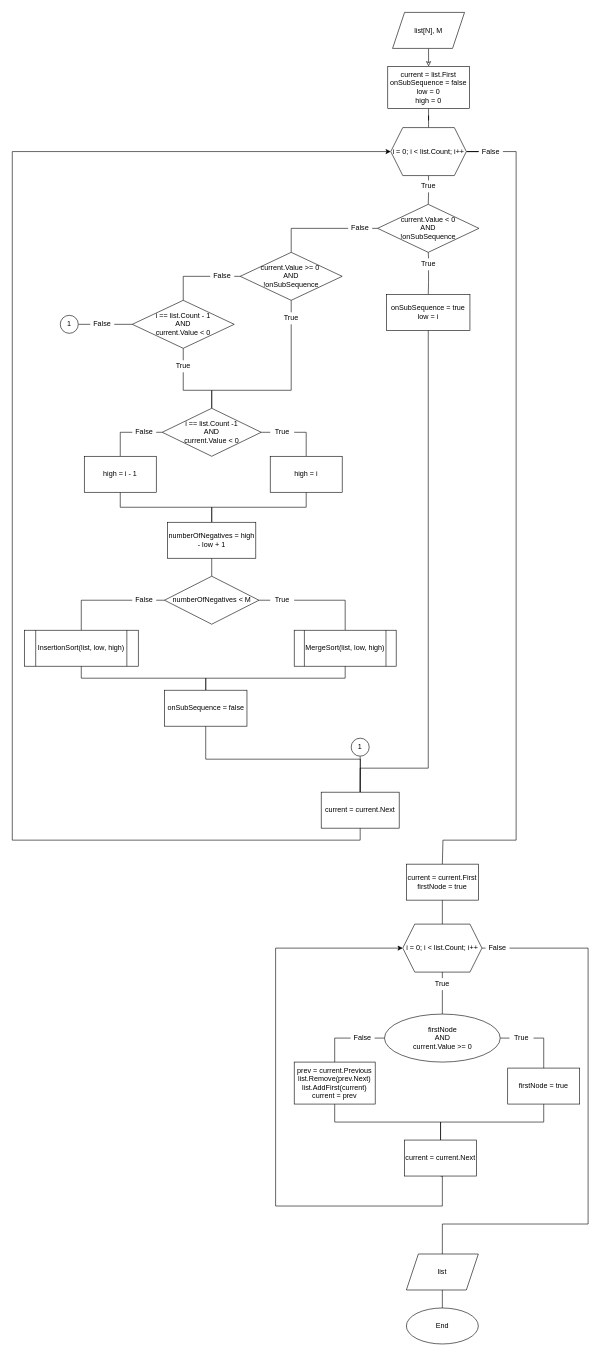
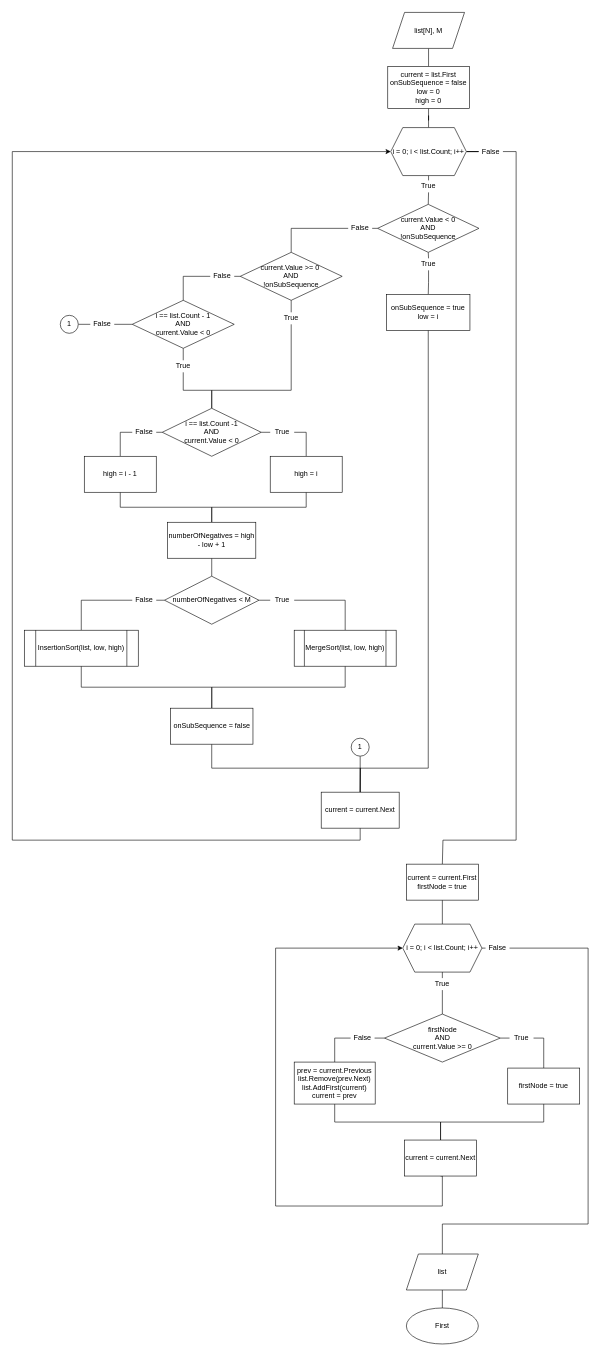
edge "list[N], M" -> "current = list.First onSubSequence = false low = 0 high = 0": arrowhead classic -> none
node "onSubSequence = false": moved (206, 708) -> (212, 726)
node "firstNode AND current.Value >= 0": shape ellipse -> diamond
node "End": label "End" -> "First"
